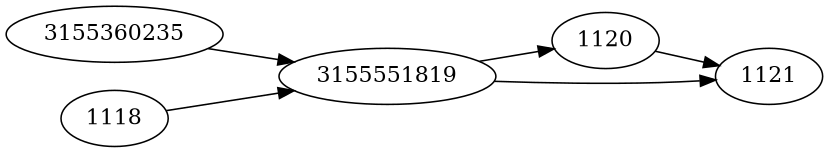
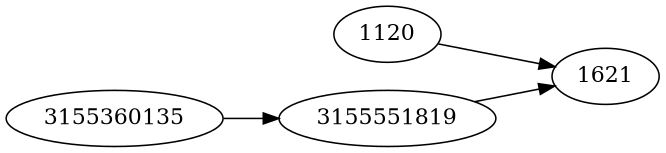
node "3155360235": label "3155360235" -> "3155360135"
edge "3155551819" -> "1120": removed
node "1121": label "1121" -> "1621"
node "1118": removed
